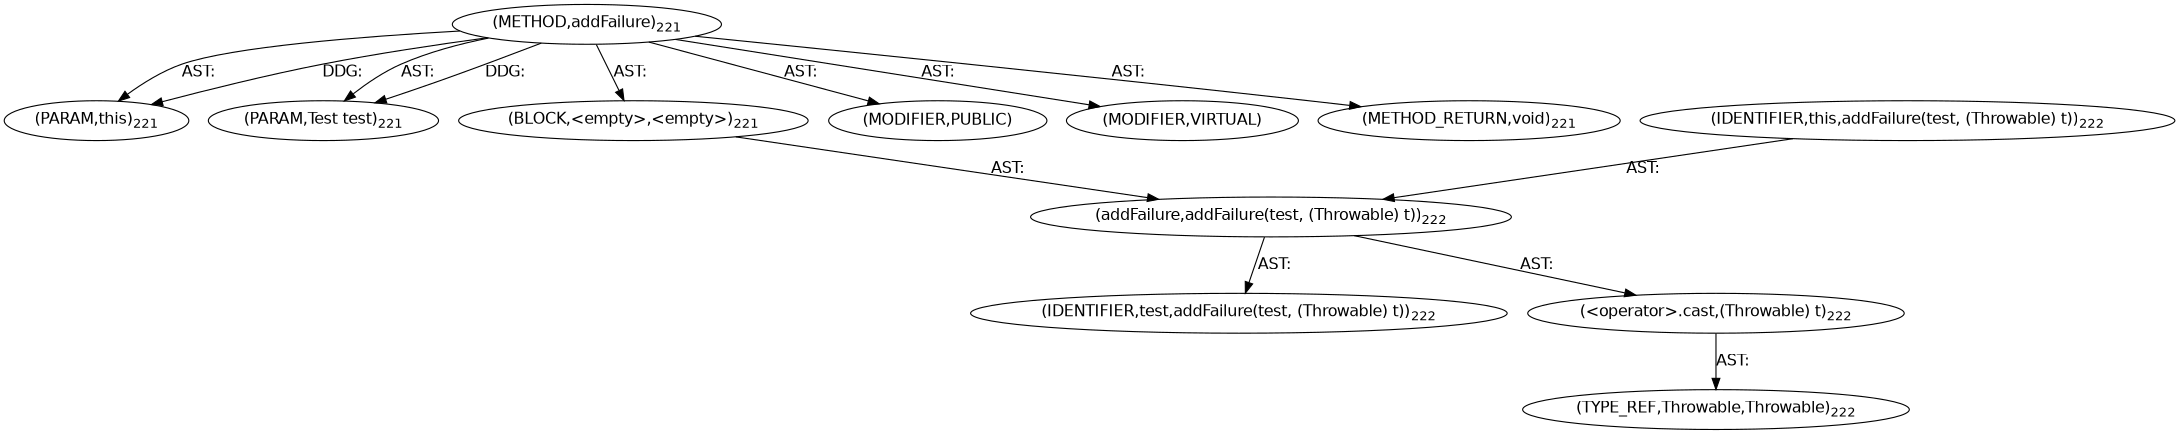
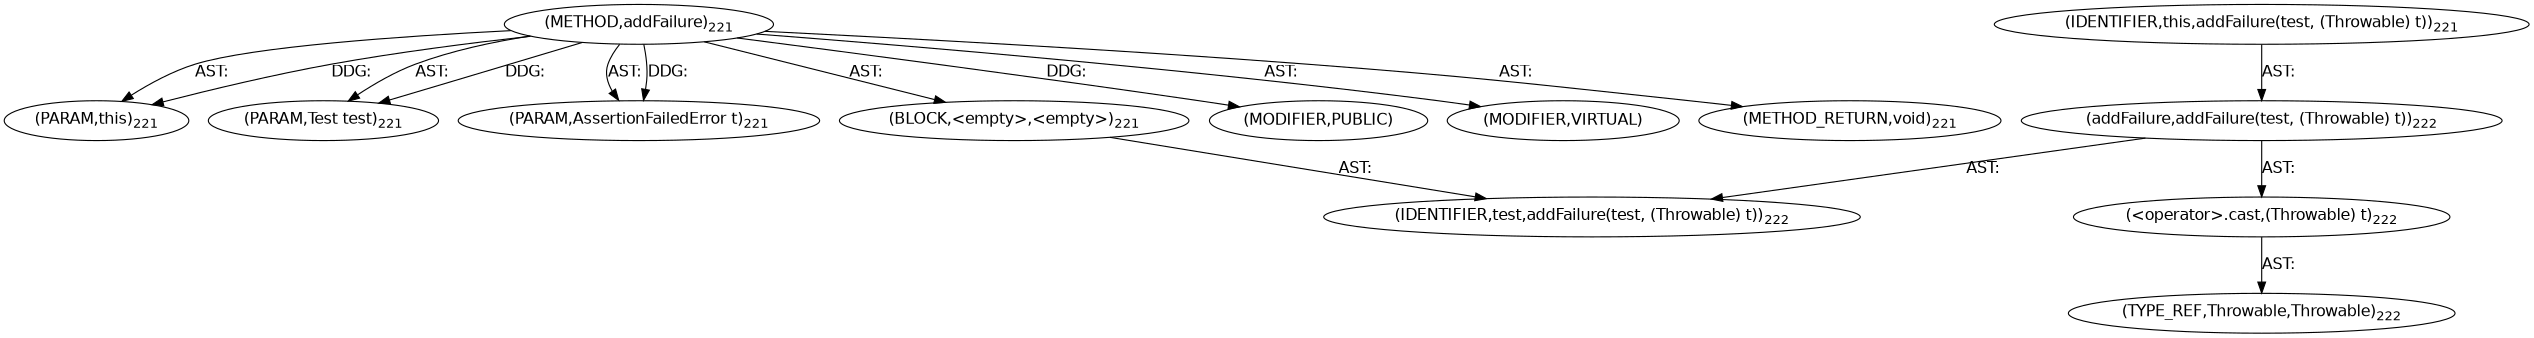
edge "(METHOD,addFailure)" -> "(MODIFIER,PUBLIC)": label "AST: " -> "DDG: "
node "(IDENTIFIER,this,addFailure(test, (Throwable) t))": text "222" -> "221"
node "(PARAM,AssertionFailedError t)": added
edge "(BLOCK,<empty>,<empty>)" -> "(addFailure,addFailure(test, (Throwable) t))": now "(BLOCK,<empty>,<empty>)" -> "(IDENTIFIER,test,addFailure(test, (Throwable) t))"
